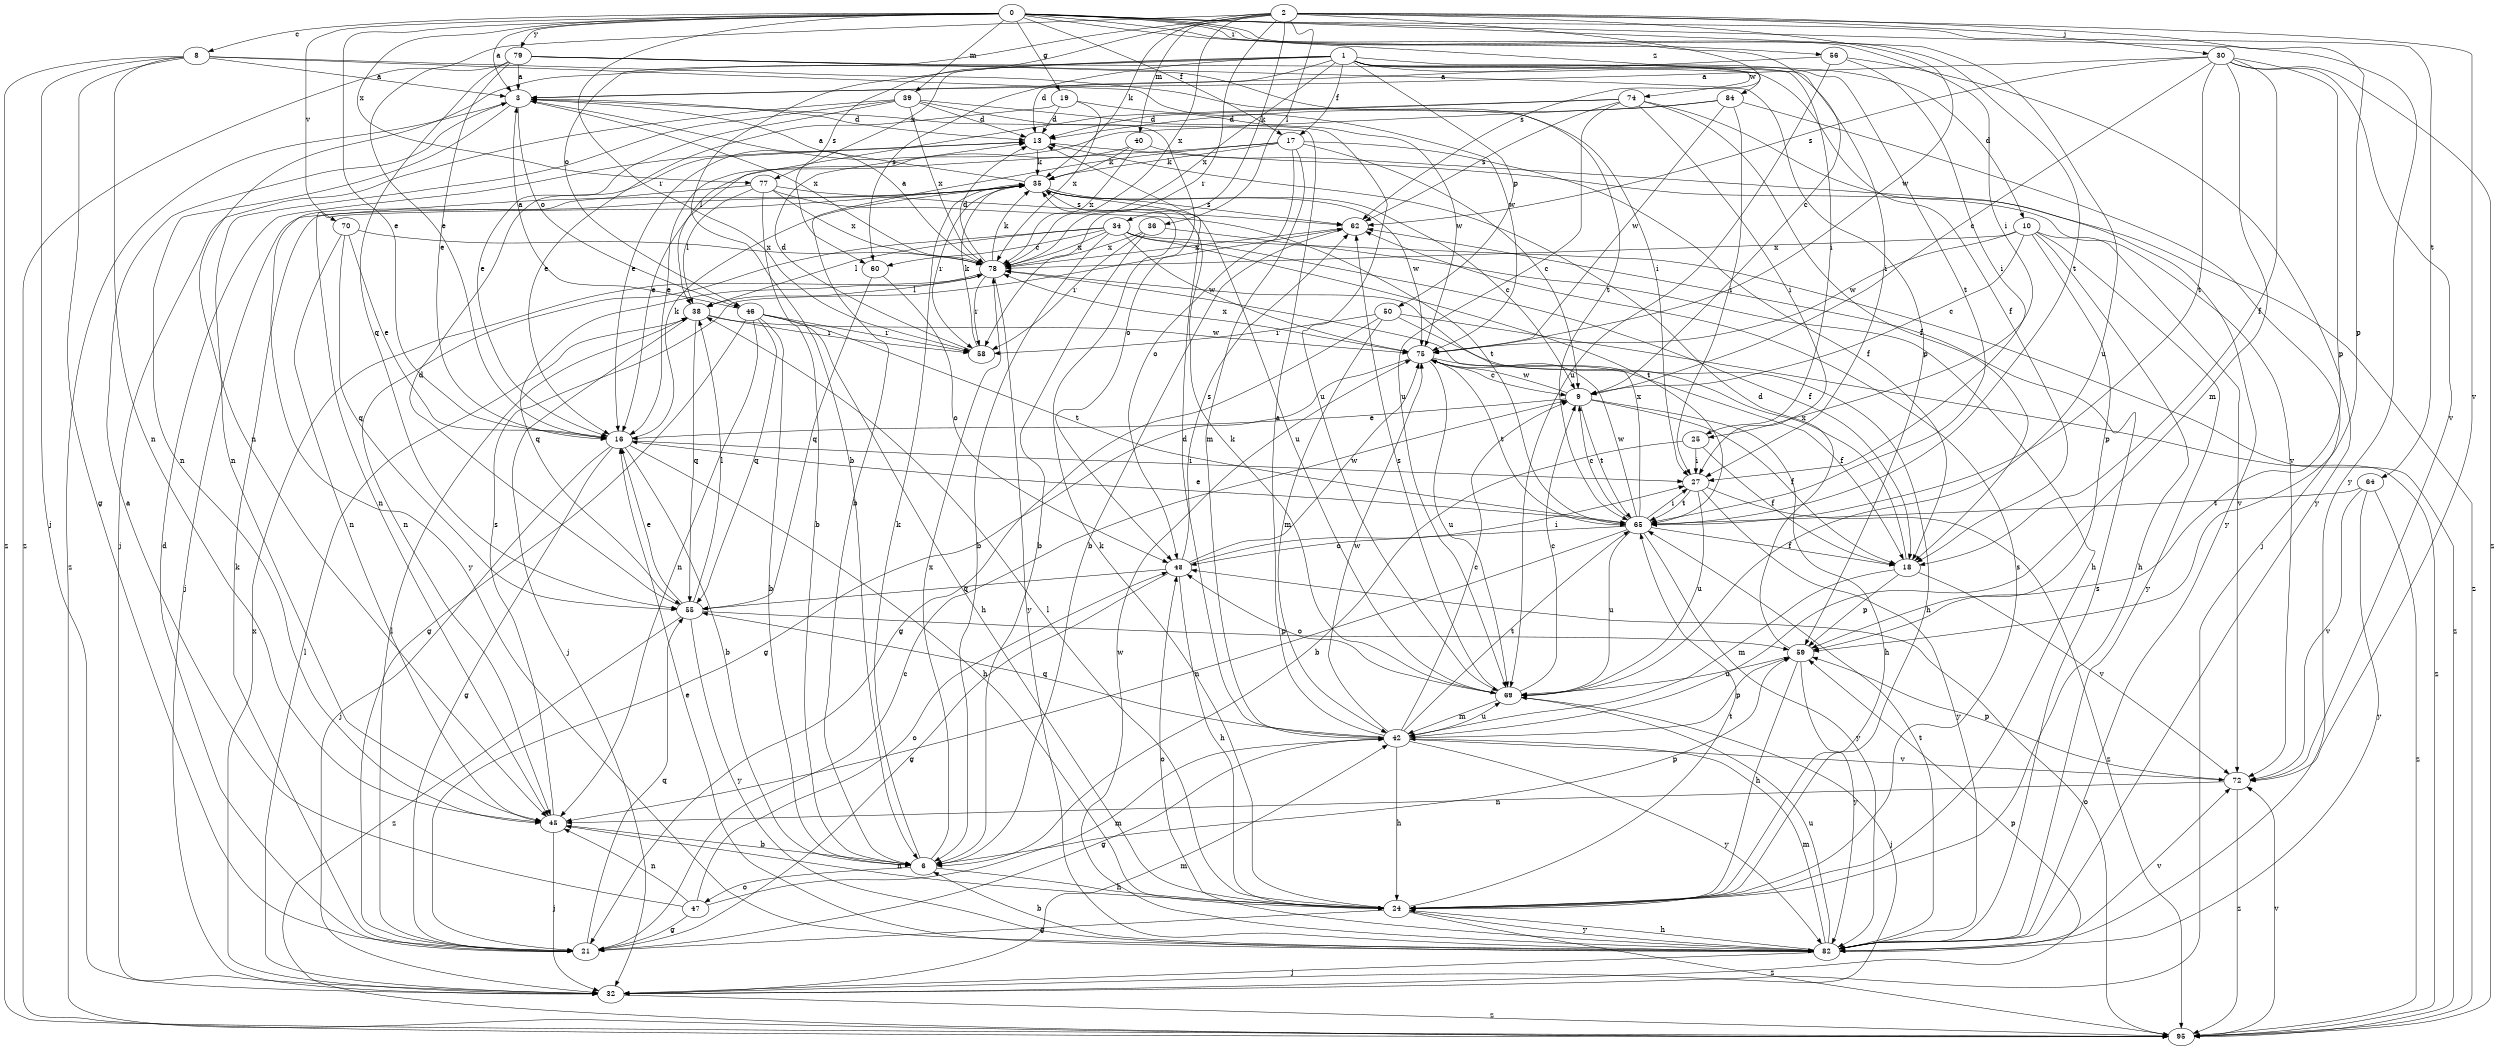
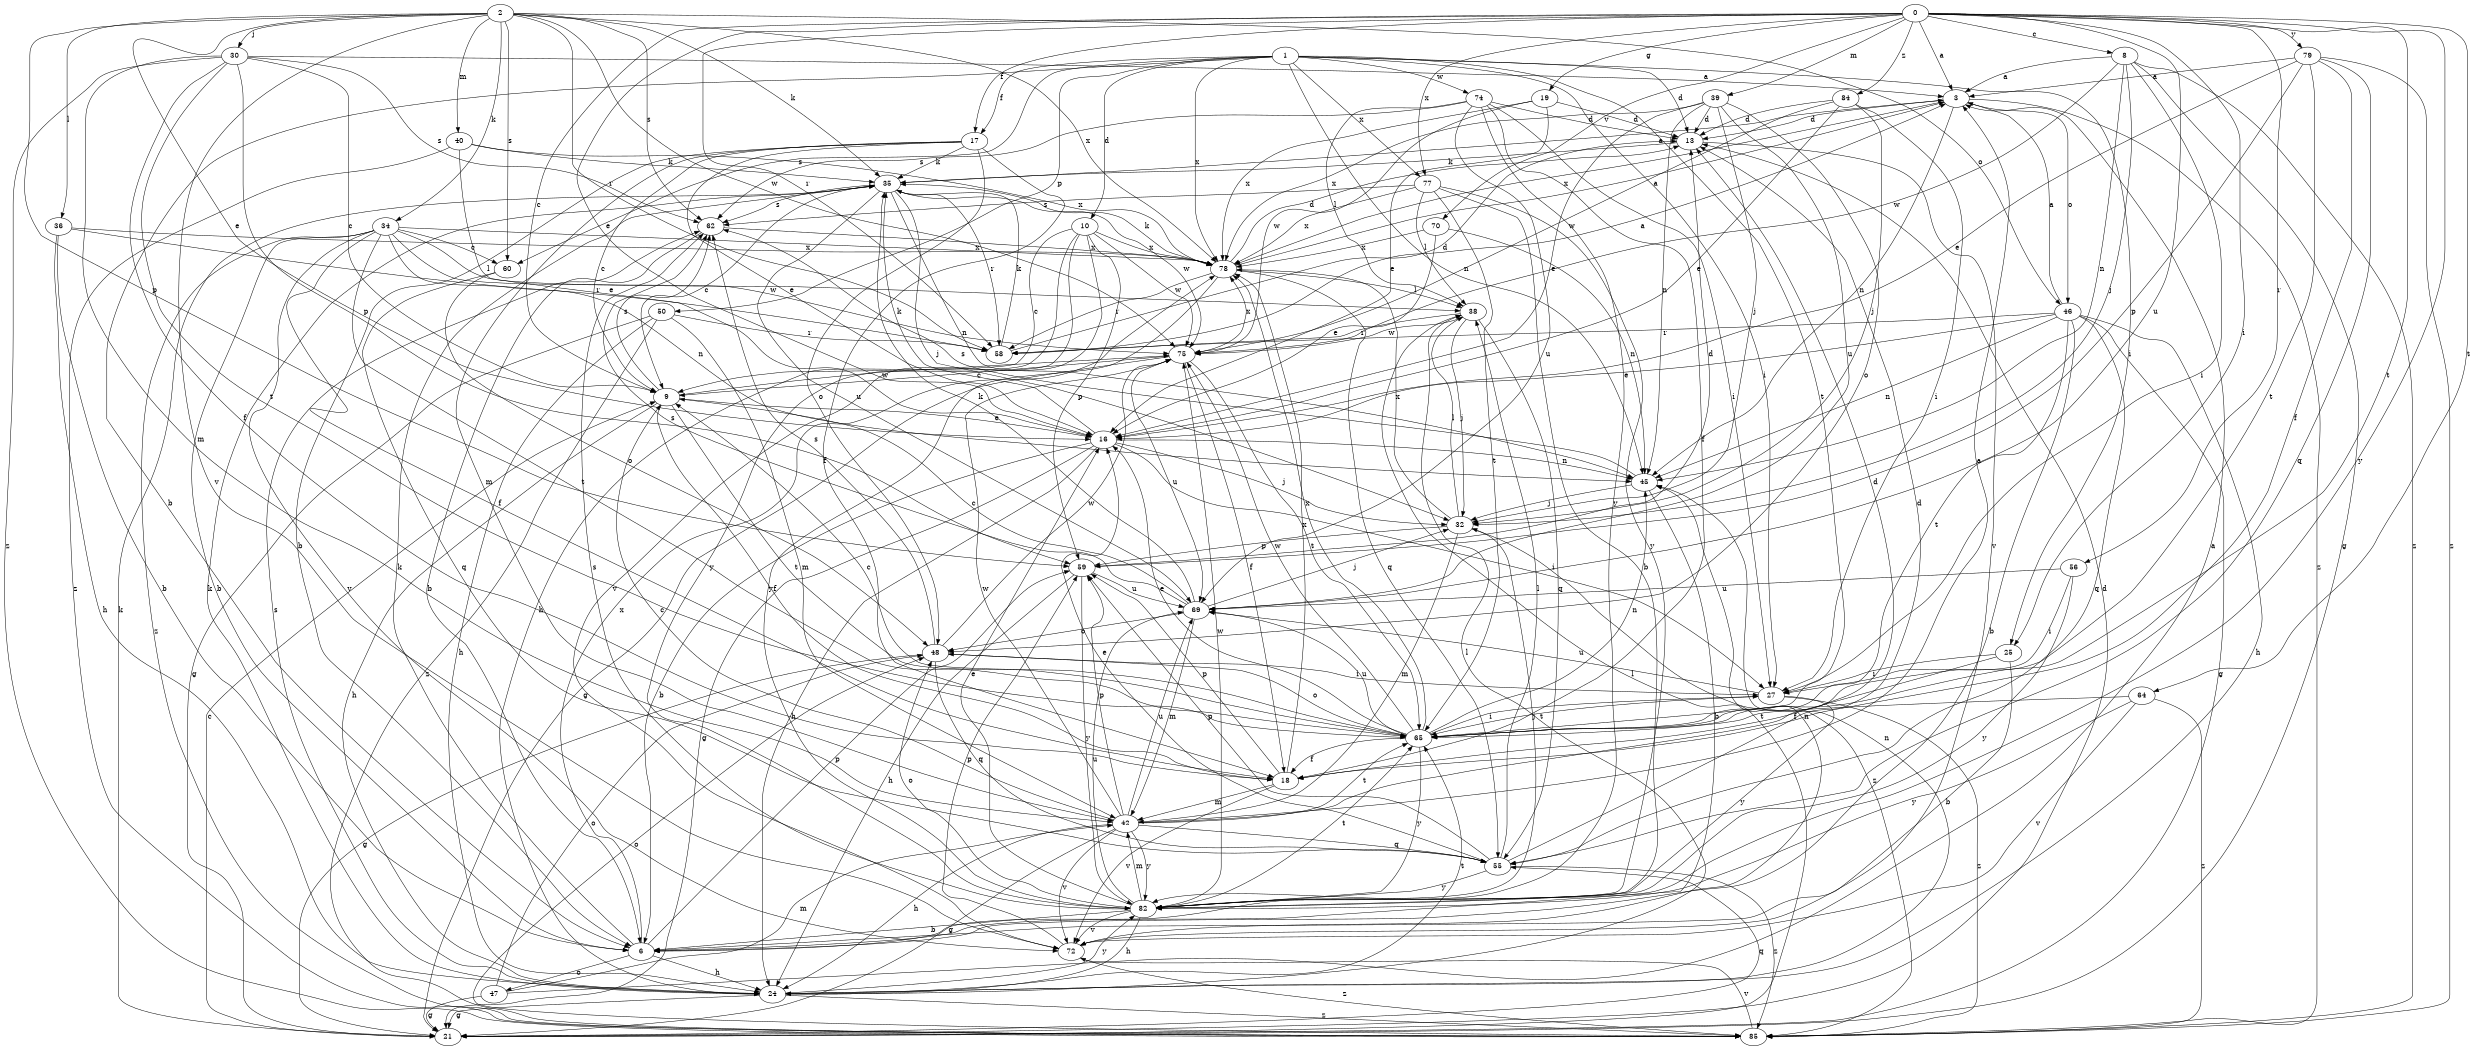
edge "56" -> "3": now "58" -> "3"
edge "9" -> "62": added, label "s"
edge "46" -> "16": added, label "e"
edge "30" -> "72": now "34" -> "72"
edge "70" -> "55": removed, label "q"
edge "48" -> "24": removed, label "h"
edge "47" -> "45": now "16" -> "45"
node "95": label "95" -> "85"
